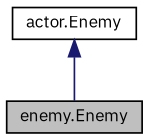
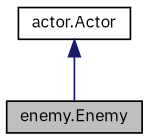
node "actor.Enemy": label "actor.Enemy" -> "actor.Actor"
